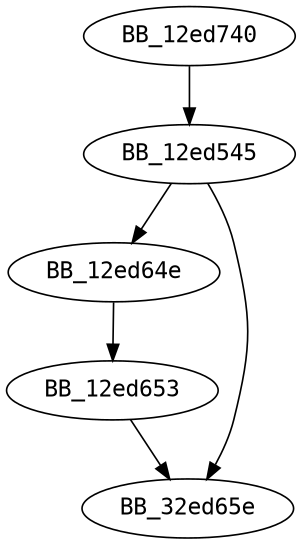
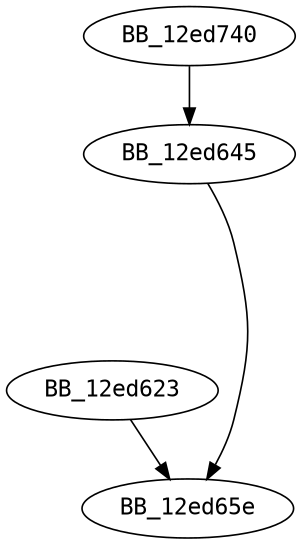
node "BB_12ed545": label "BB_12ed545" -> "BB_12ed645"
node "BB_12ed64e": removed
node "BB_12ed653": label "BB_12ed653" -> "BB_12ed623"
node "BB_32ed65e": label "BB_32ed65e" -> "BB_12ed65e"
